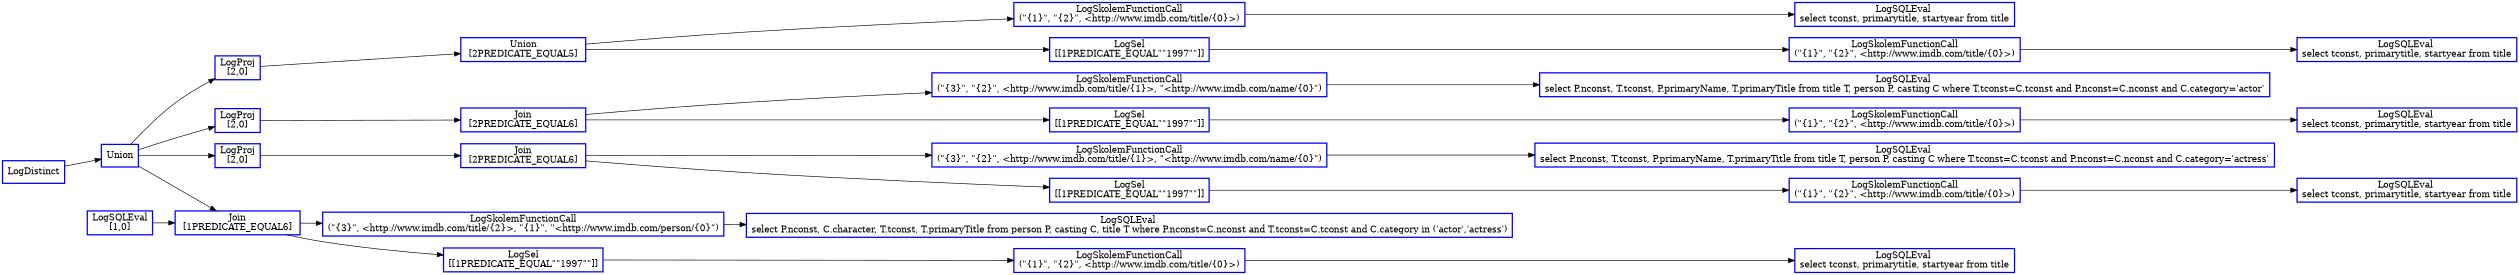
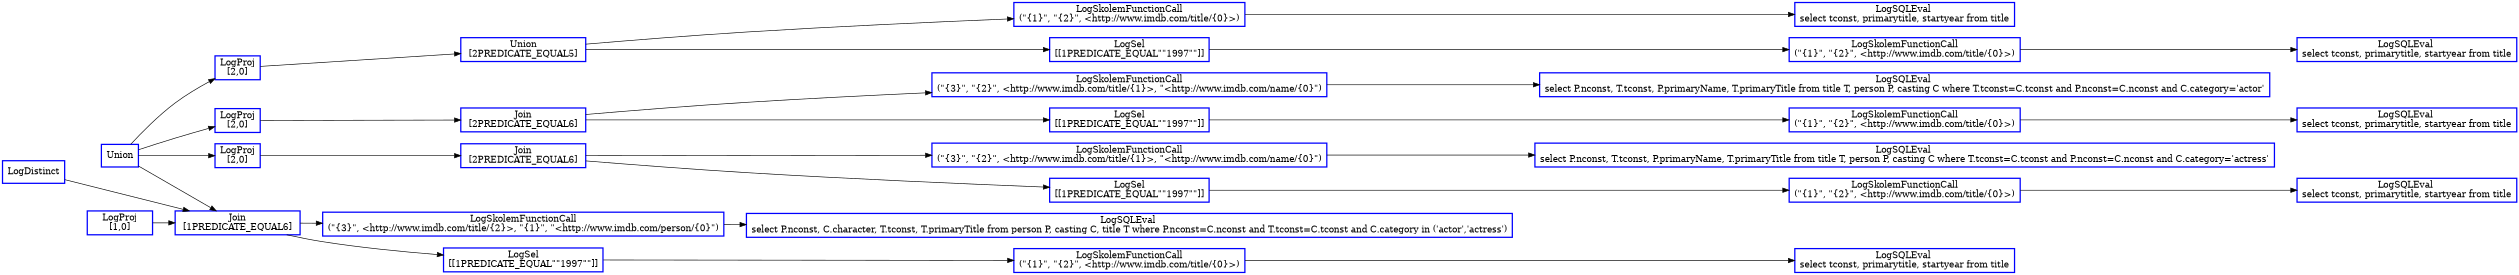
edge "LogDistinct" -> "Union": now "LogDistinct" -> "Join [1PREDICATE_EQUAL6]"
node "LogSQLEval [1,0]": label "LogSQLEval [1,0]" -> "LogProj [1,0]"
